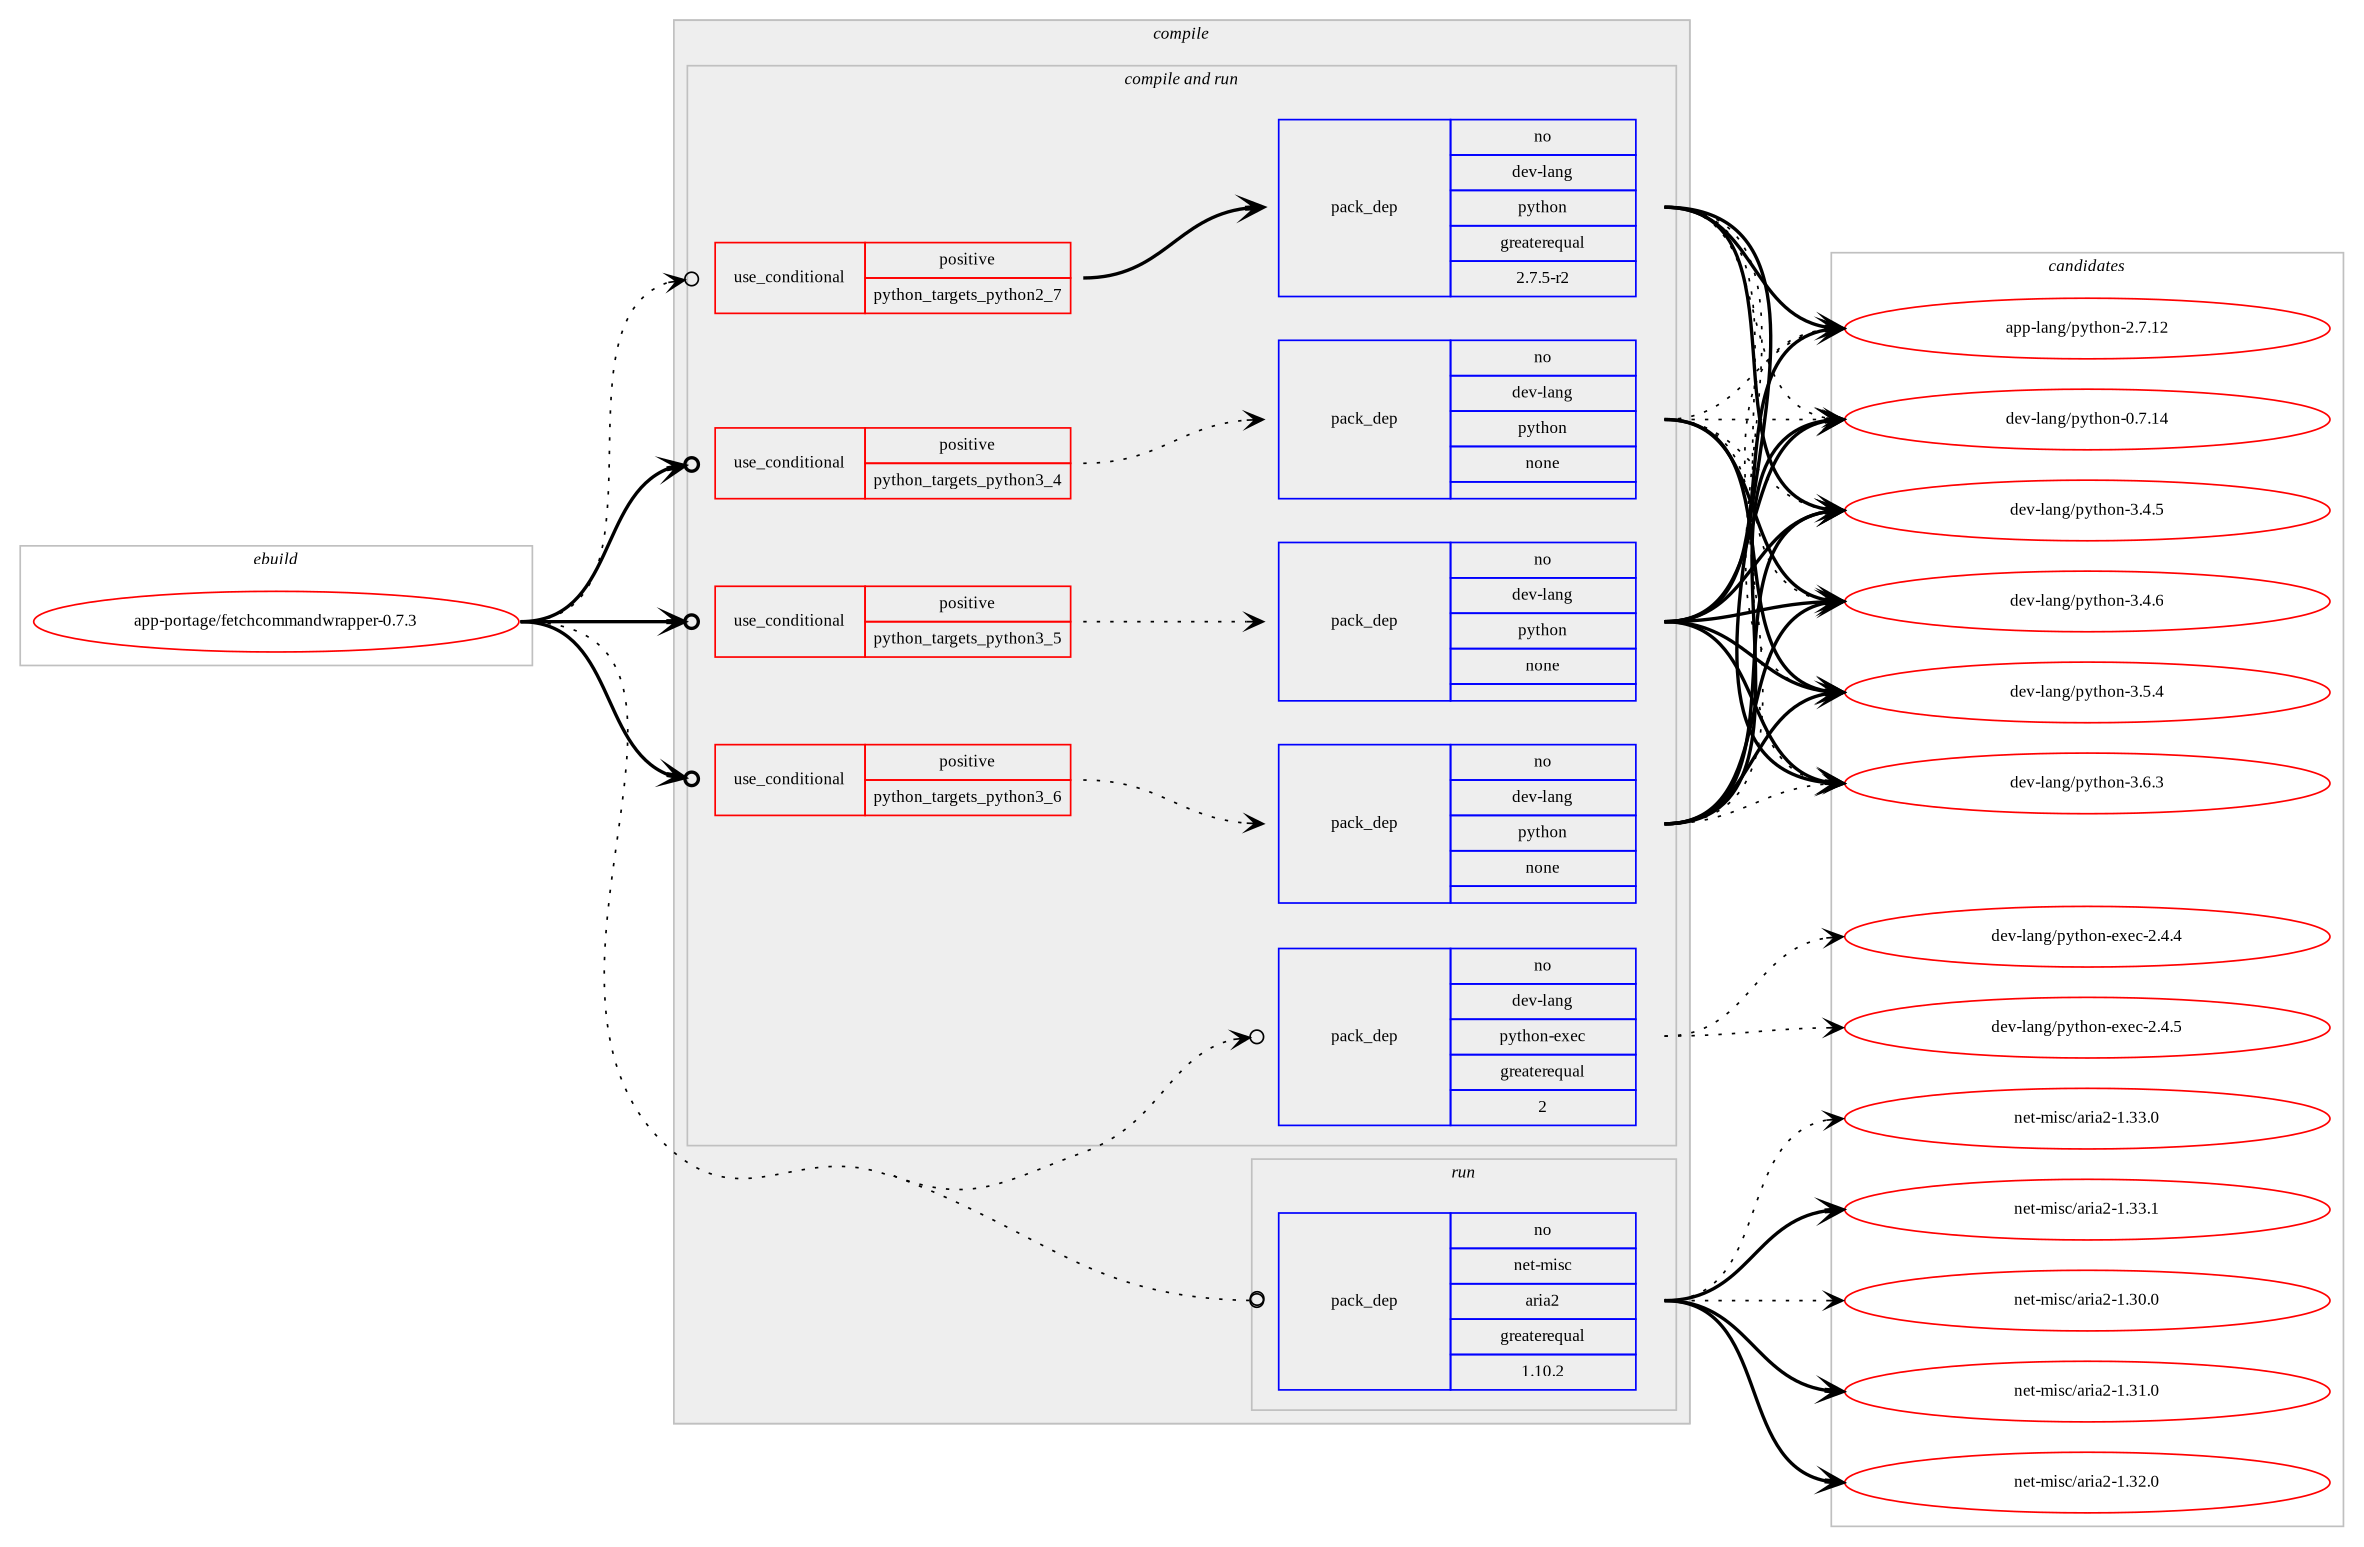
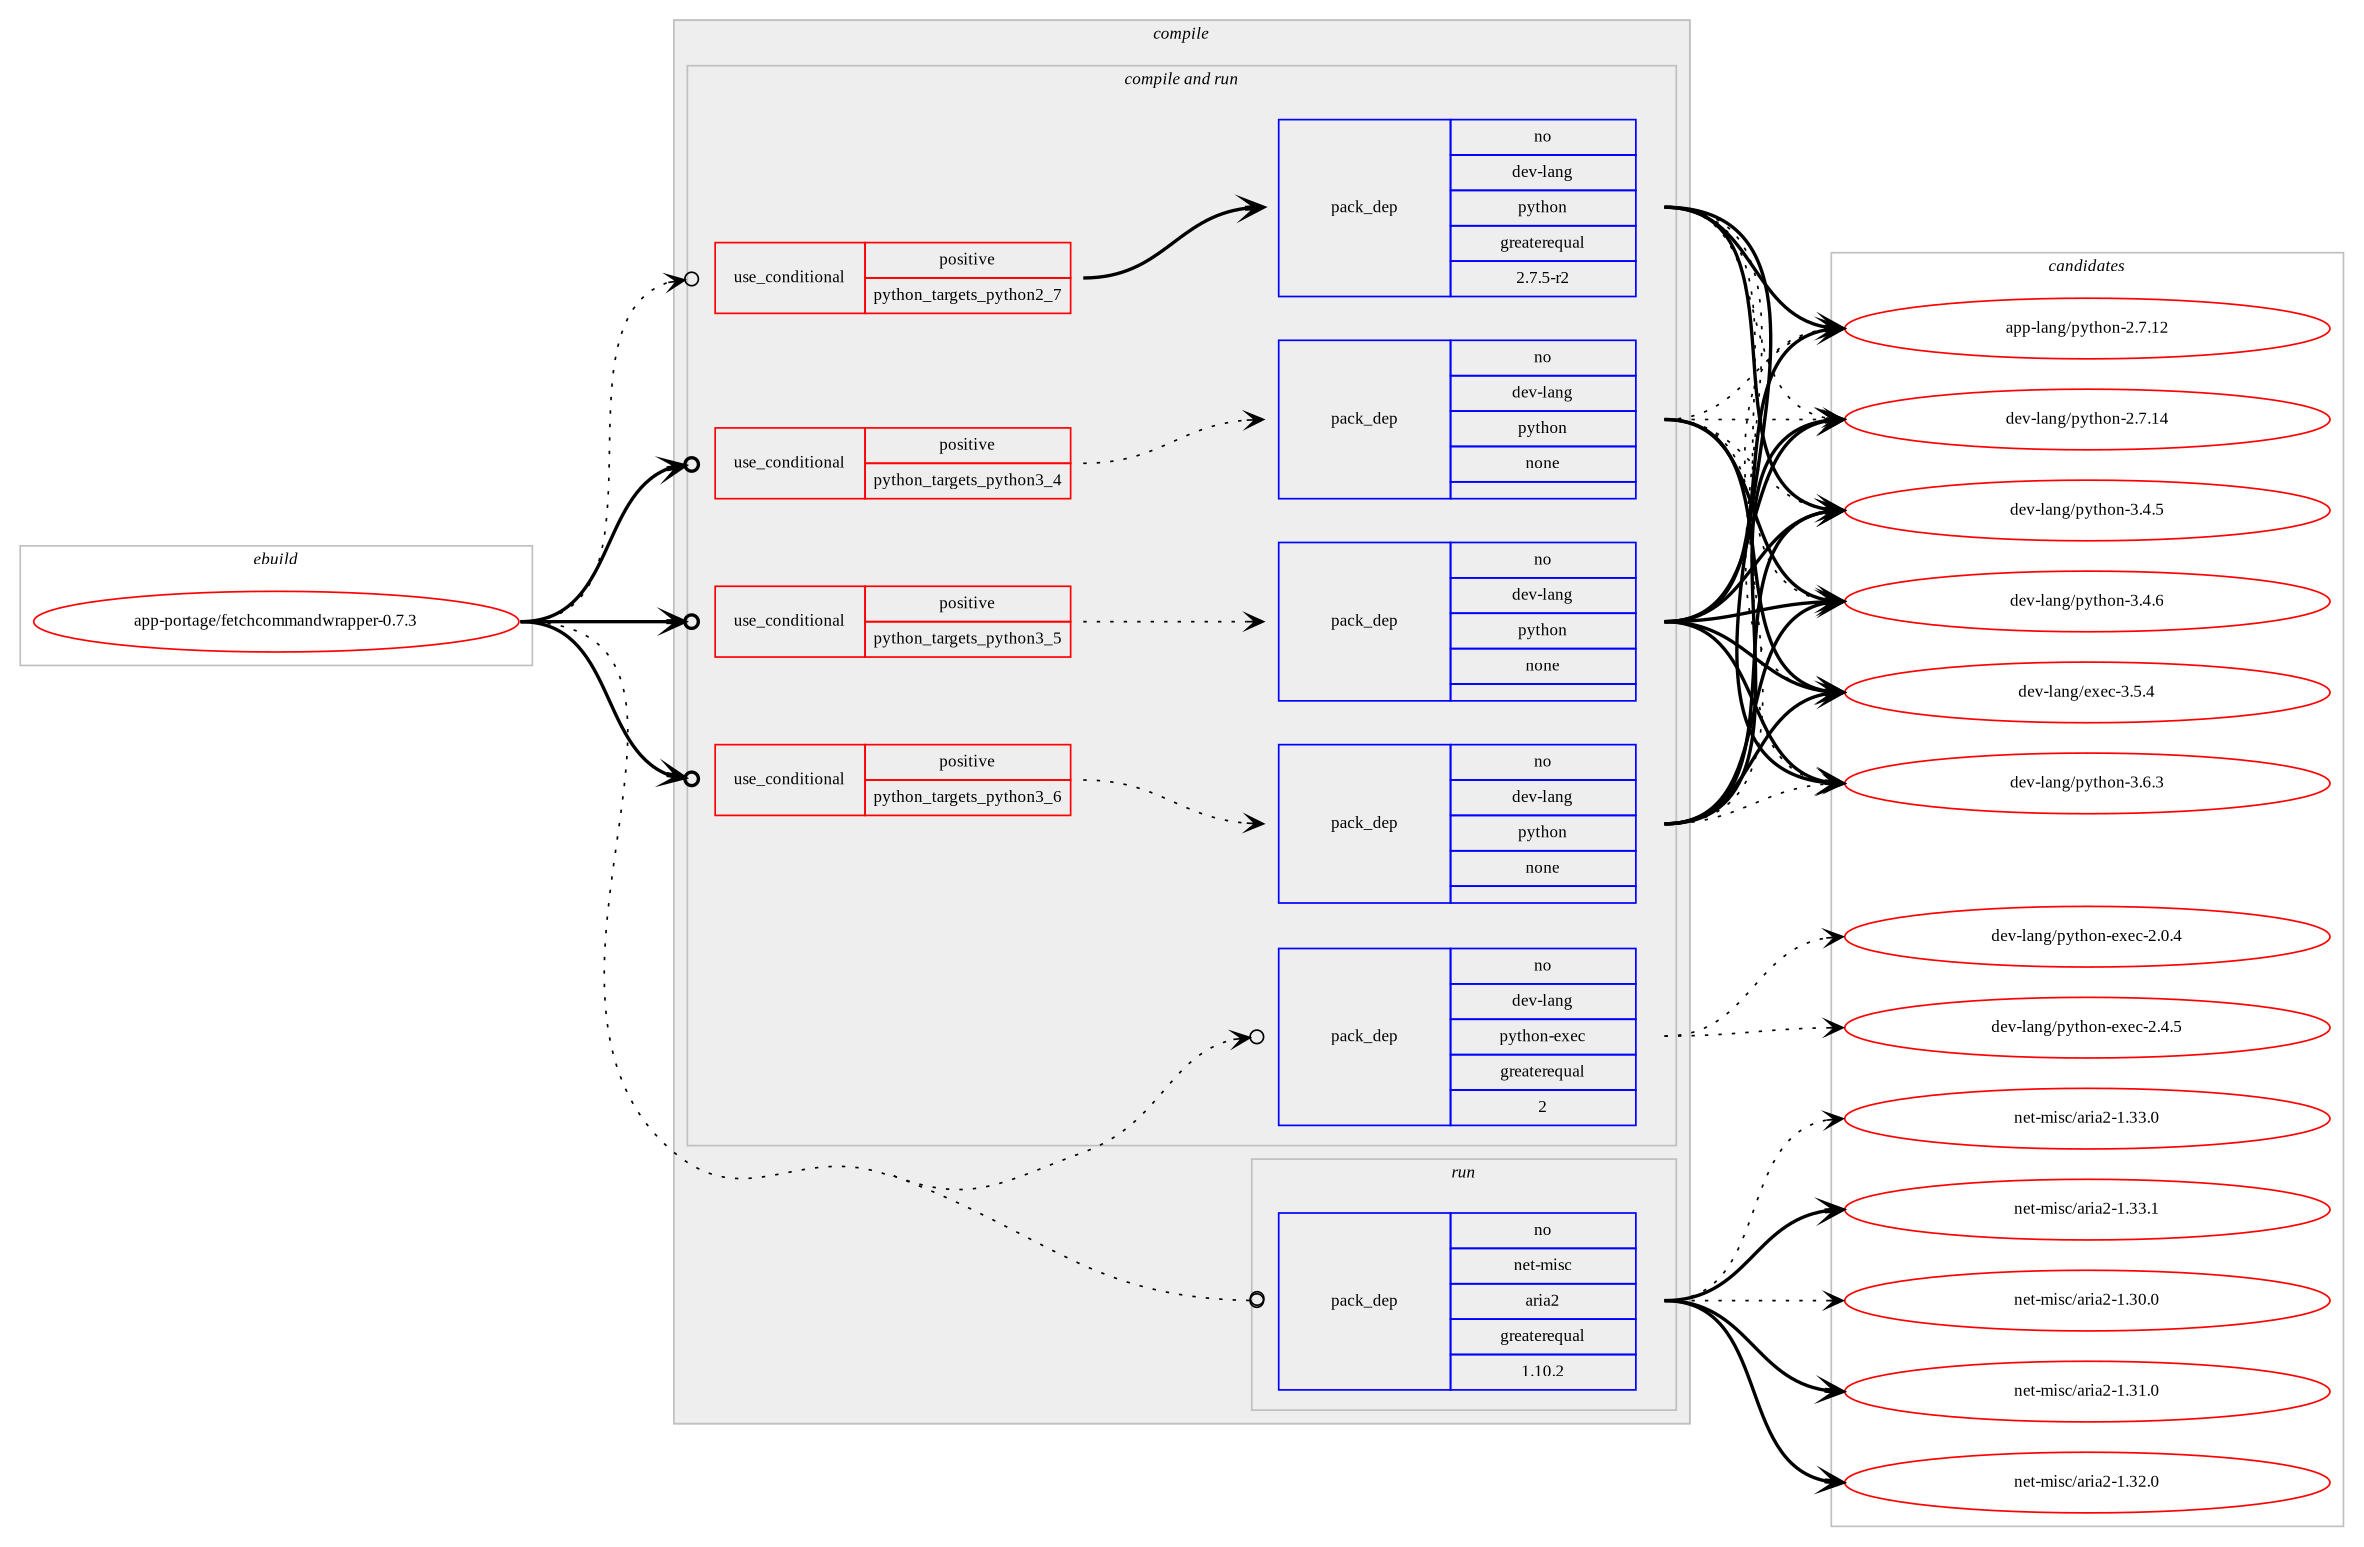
node "dev-lang/python-0.7.14": label "dev-lang/python-0.7.14" -> "dev-lang/python-2.7.14"
node "dev-lang/python-3.5.4": label "dev-lang/python-3.5.4" -> "dev-lang/exec-3.5.4"
node "dev-lang/python-exec-2.4.4": label "dev-lang/python-exec-2.4.4" -> "dev-lang/python-exec-2.0.4"
